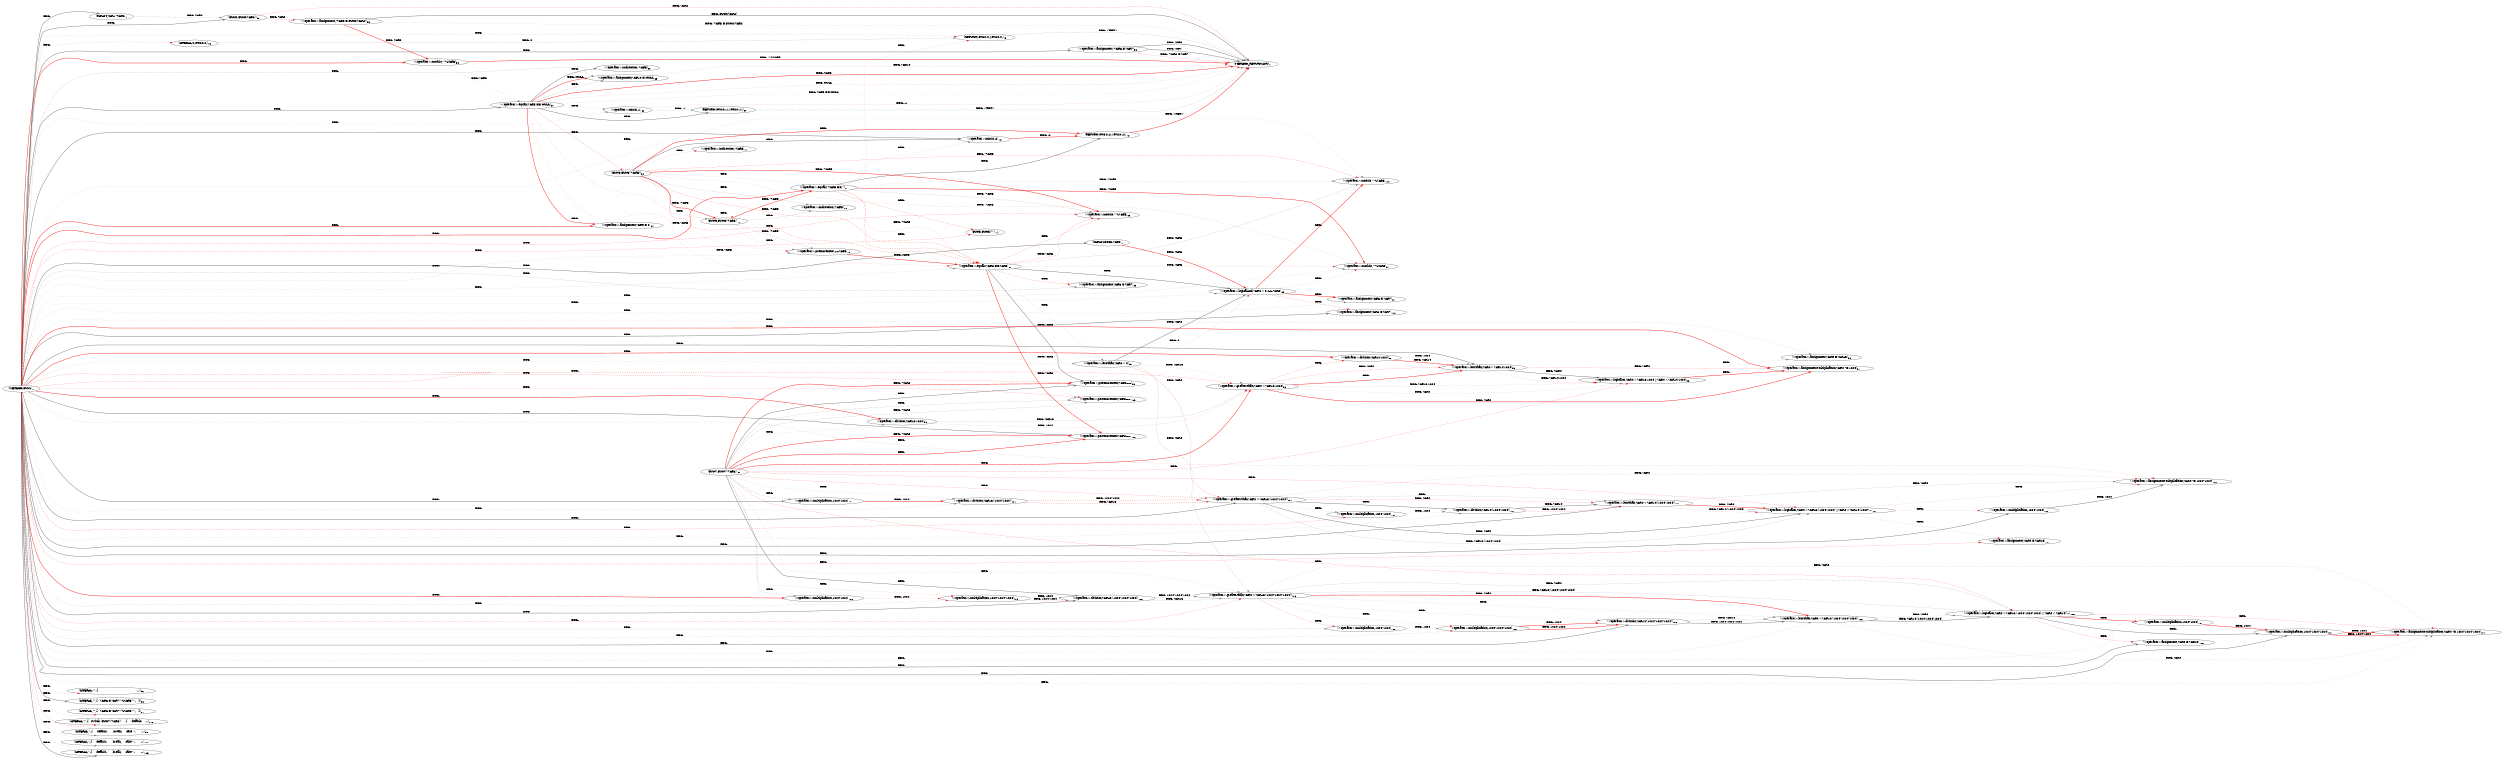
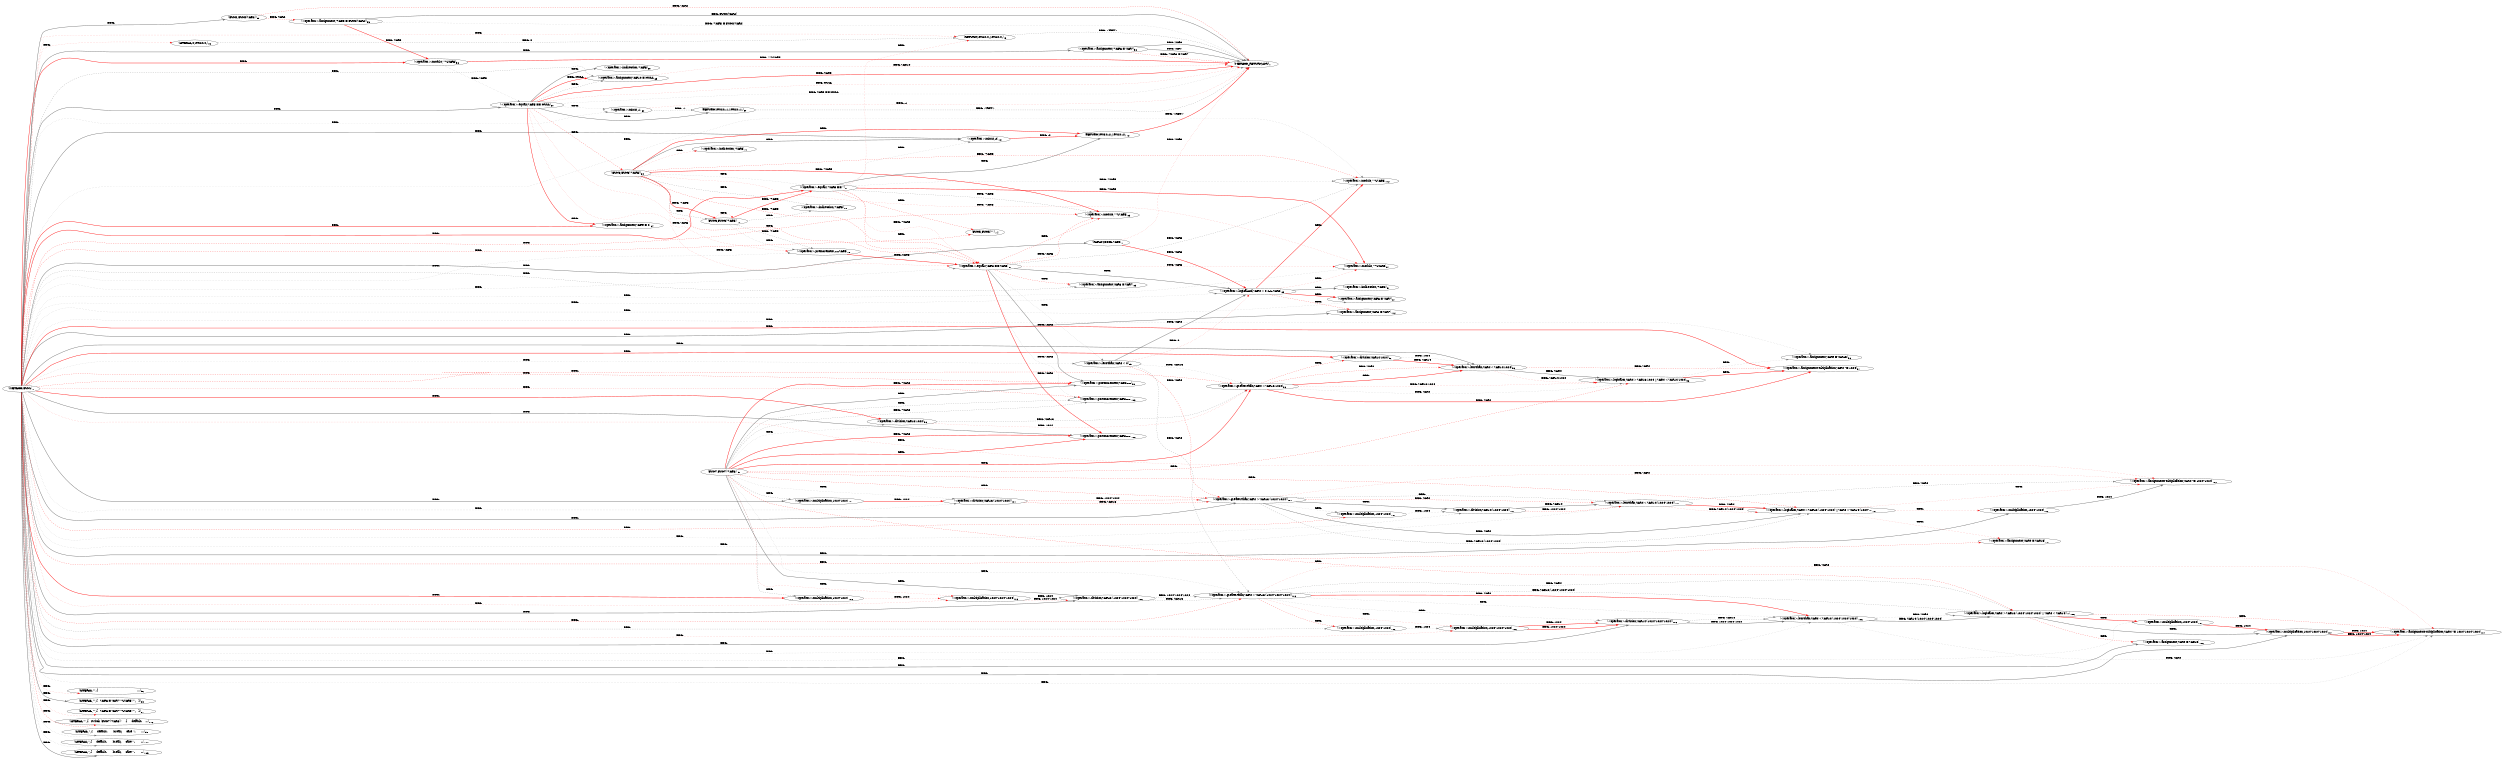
node "(PARAM,VAR1 *VAR2)": removed
edge "(PARAM,BOOL VAR3)" -> "(METHOD_RETURN,ANY)": added, label "DDG: VAR3"
node "(<operator>.indirection,*VAR8)": added
edge "(METHOD,FUN1)" -> "(<operator>.lessThan,VAR4 < VAR14/(1024*1024))": style bold -> dotted
